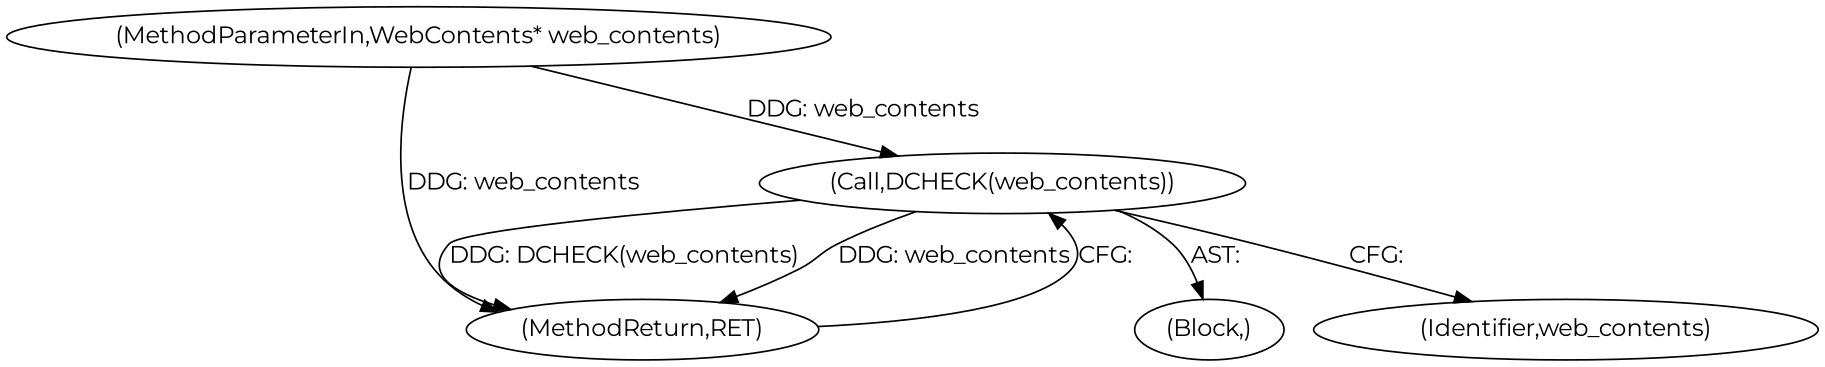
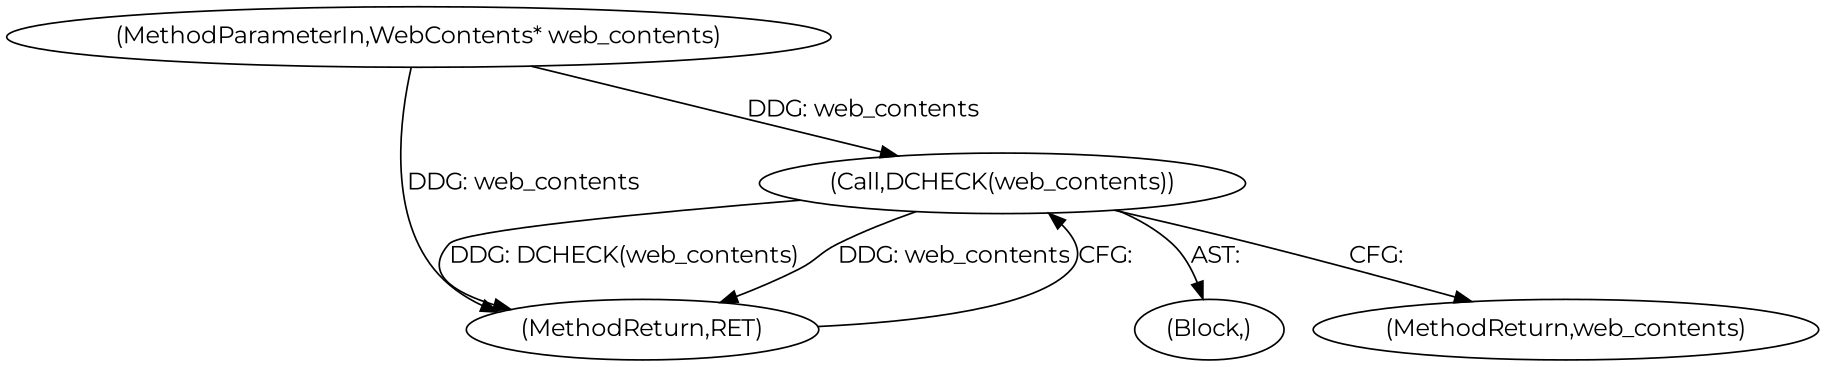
node "(Identifier,web_contents)": label "(Identifier,web_contents)" -> "(MethodReturn,web_contents)"
